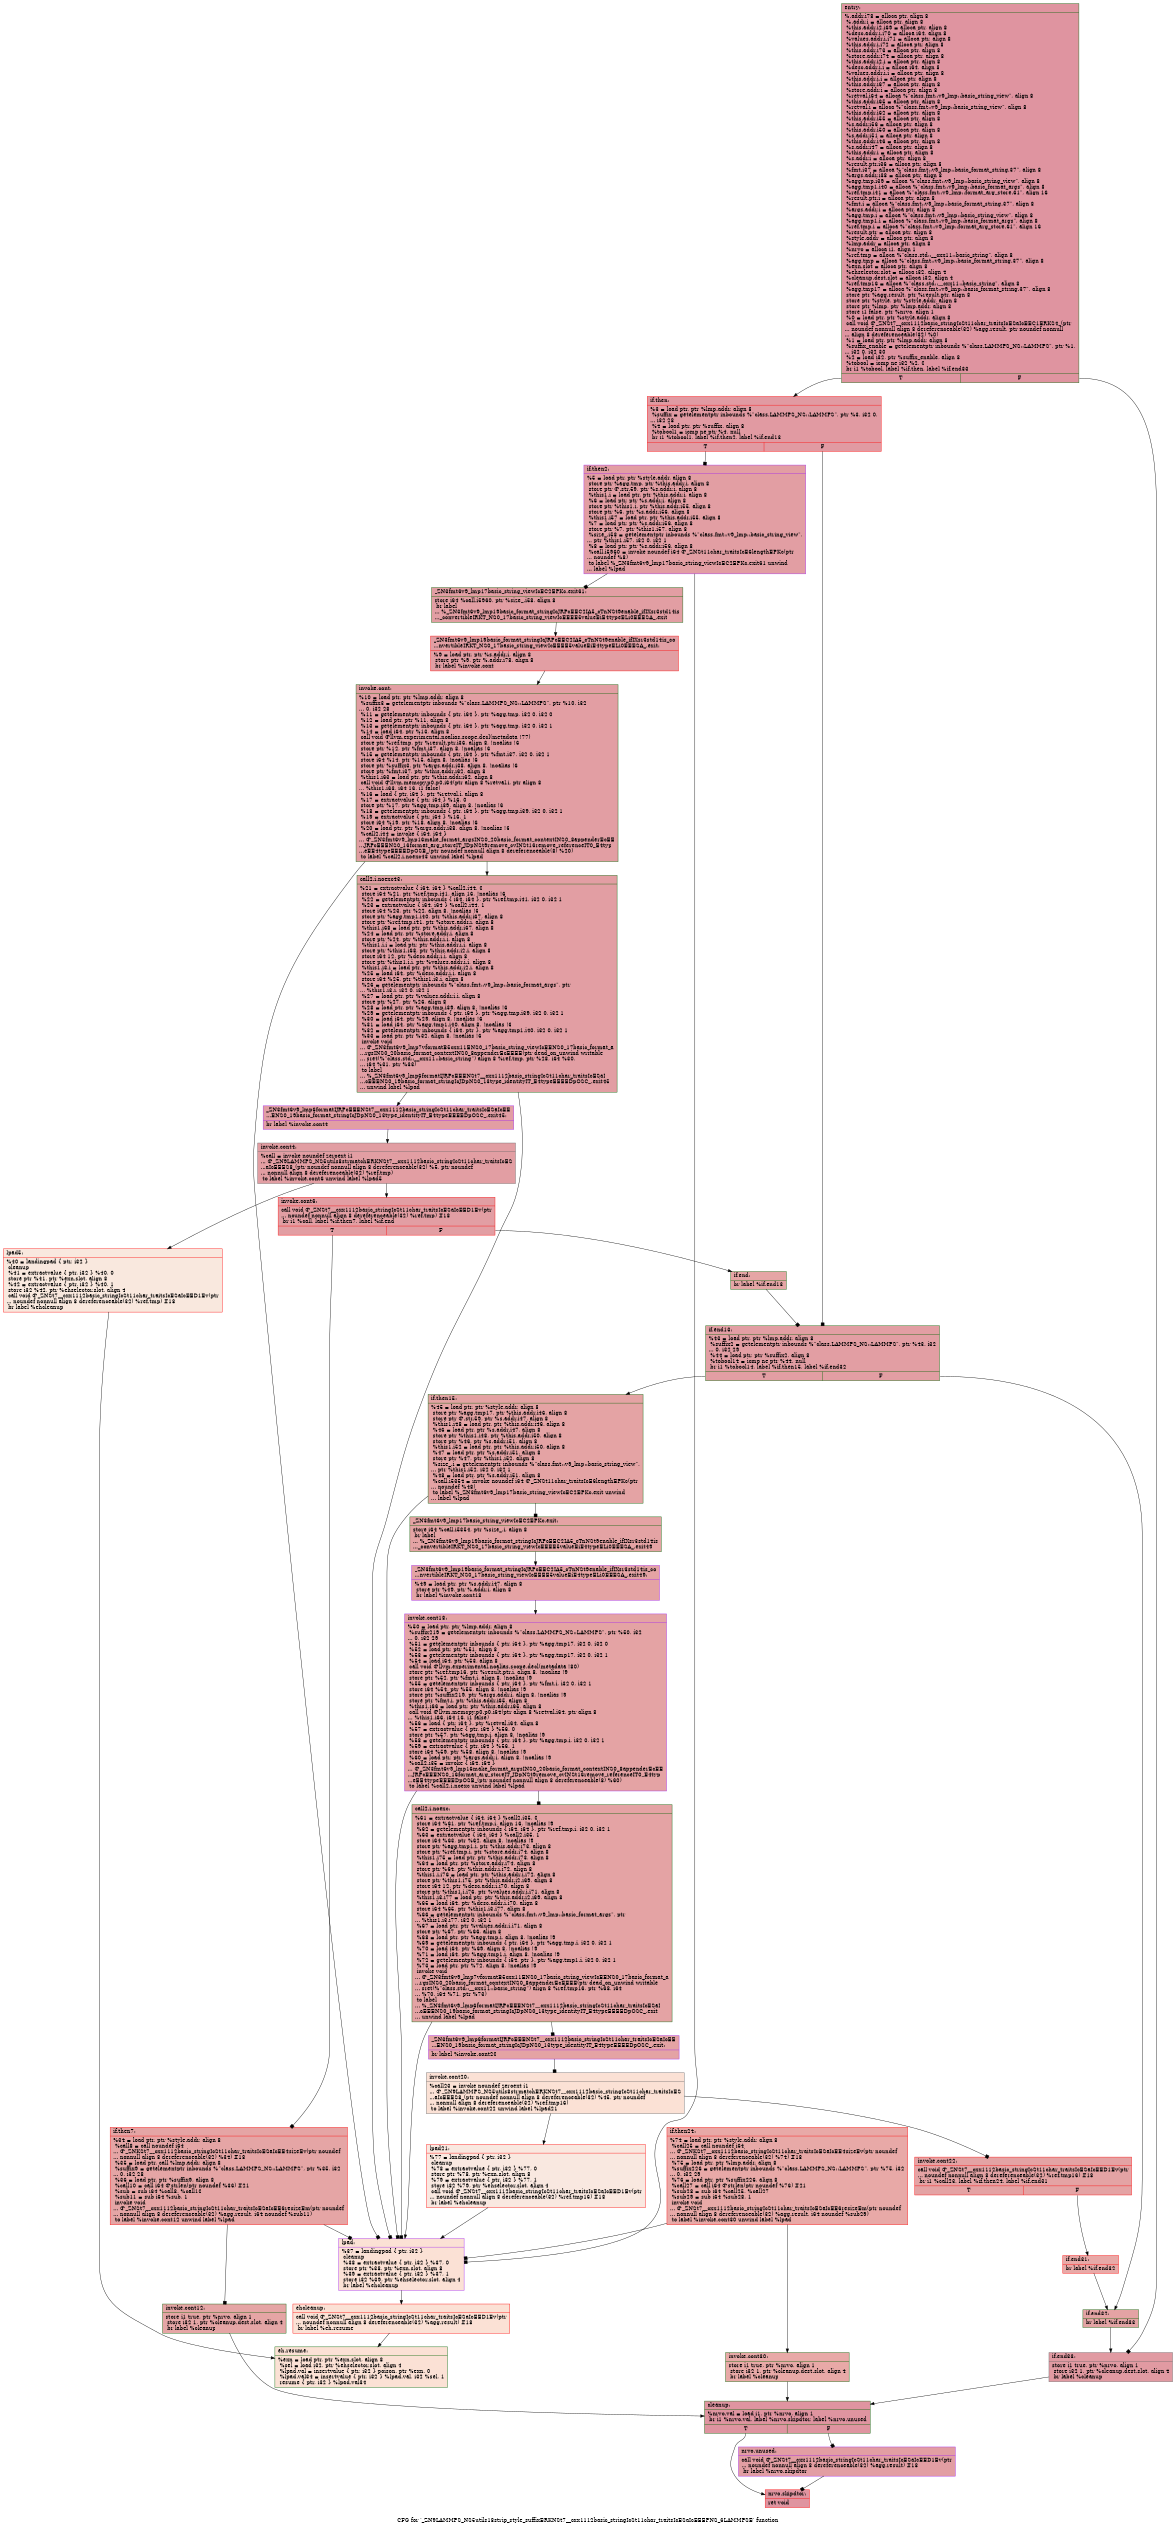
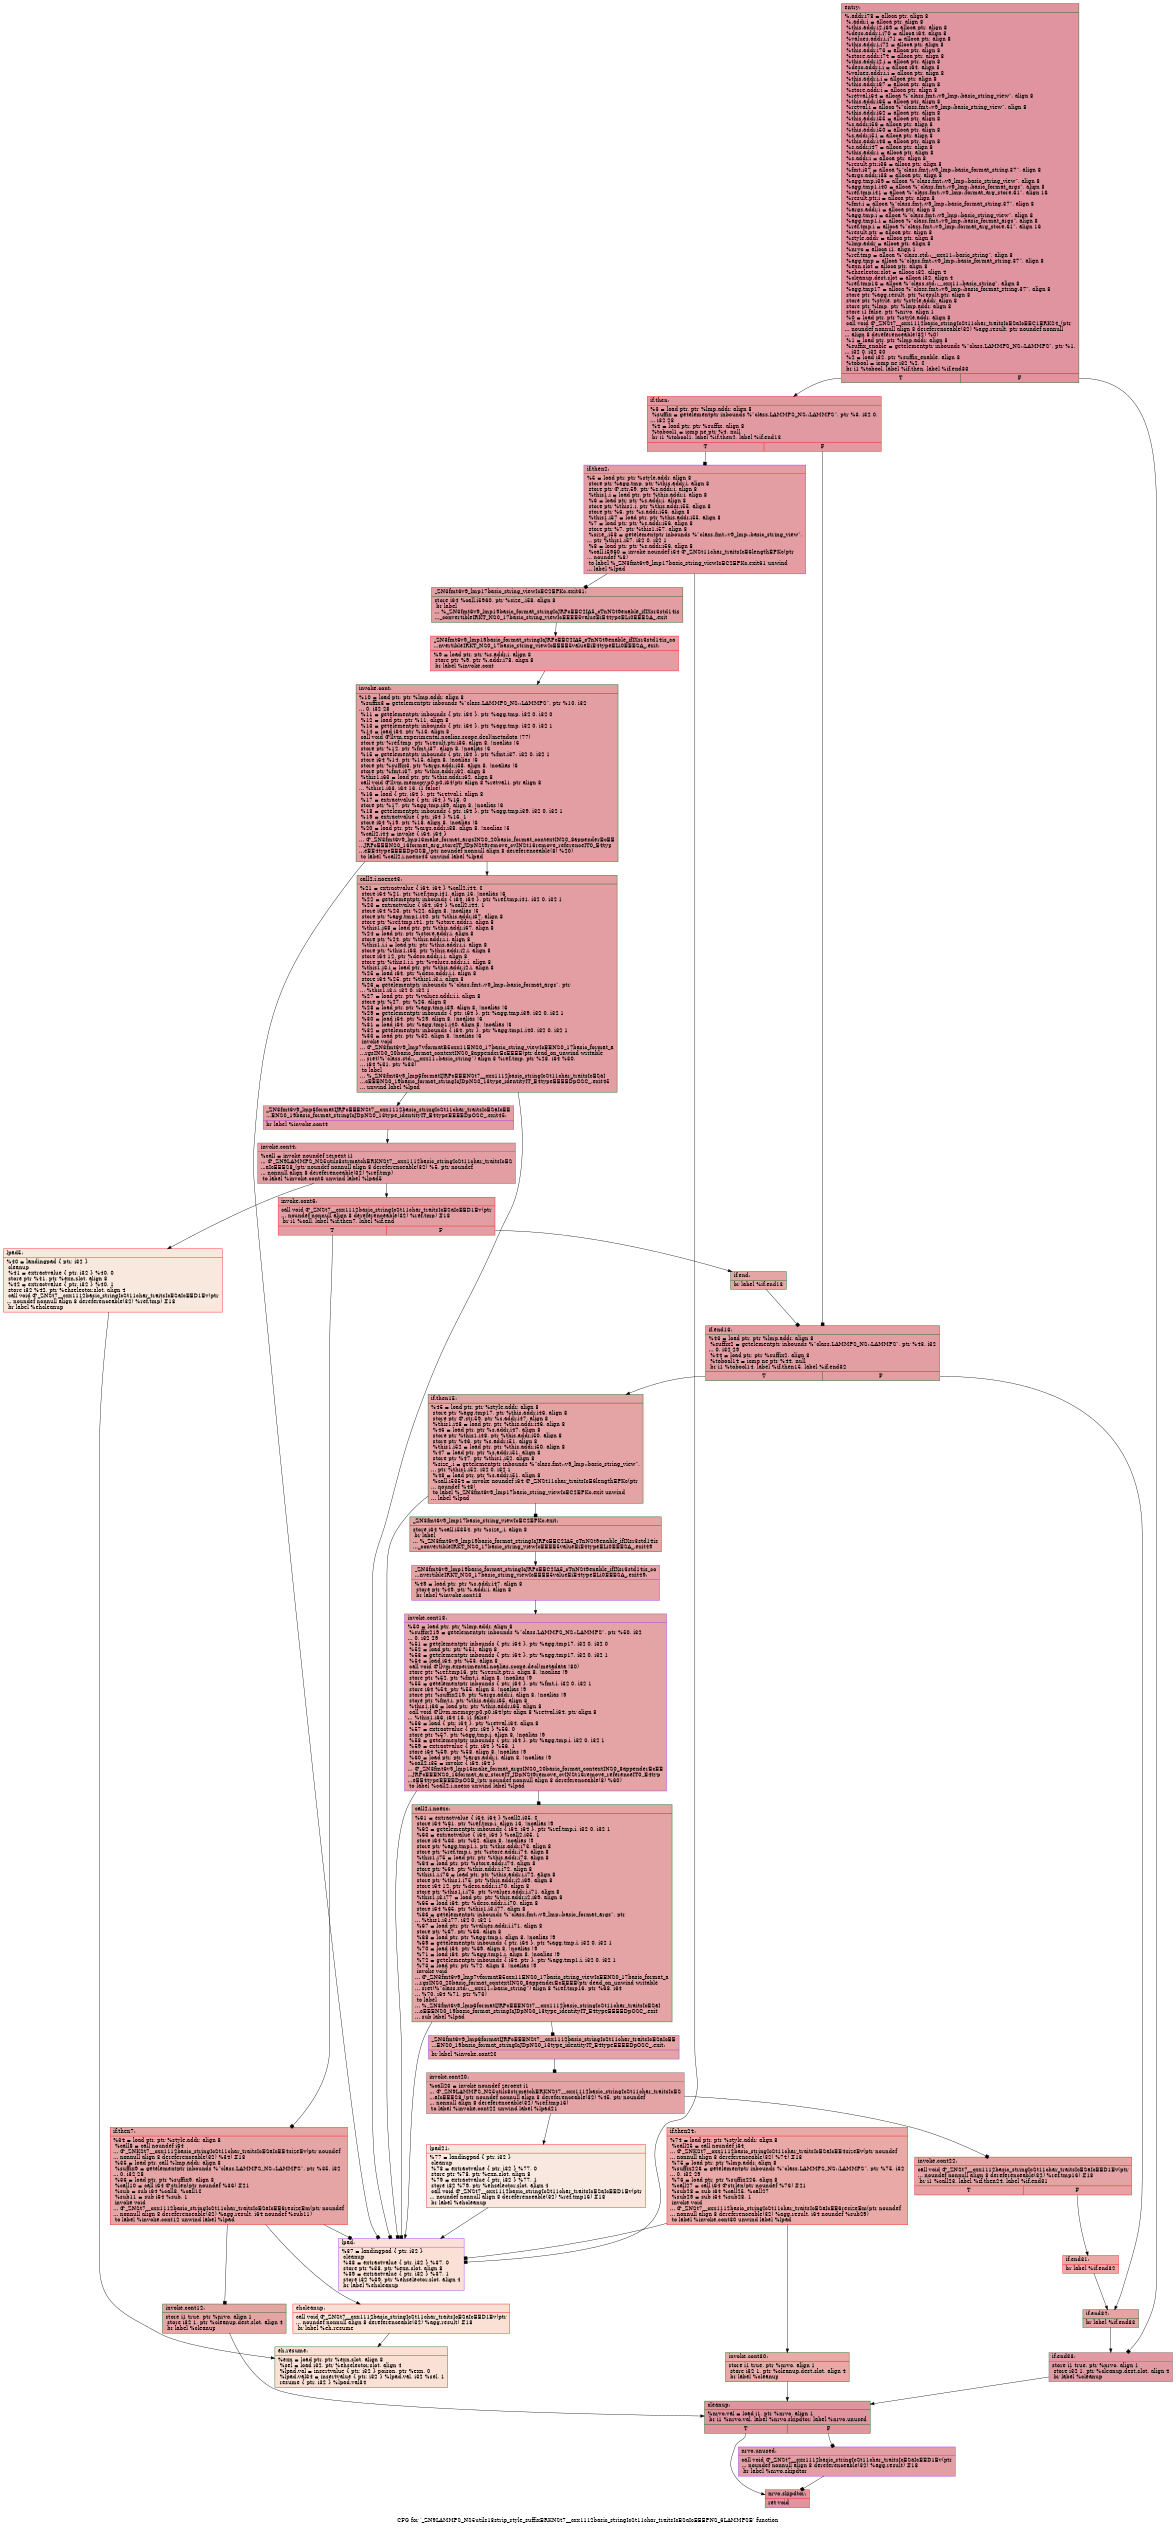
node "call2.i.noexc:": text "... unwind label %lpad" -> "... sub label %lpad"
node "invoke.cont20:": fillcolor #f7bca170 -> #c32e3170
edge "lpad:" -> "ehcleanup:": now "if.then7:" -> "ehcleanup:"
